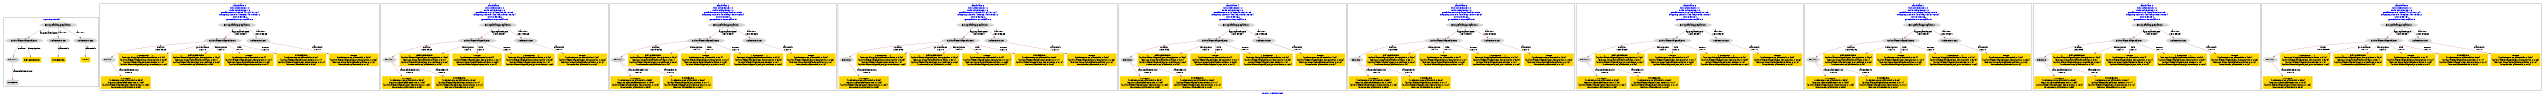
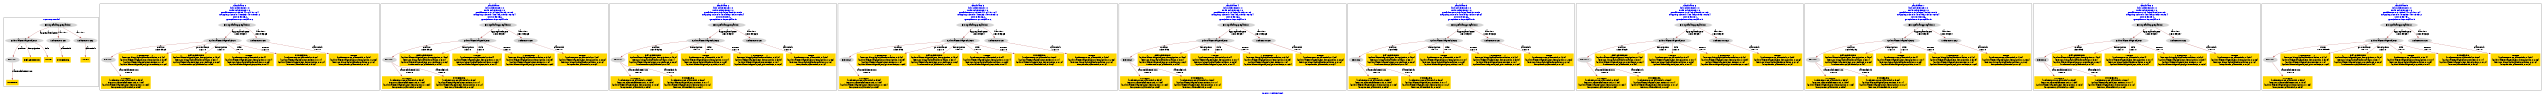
node "TITLE": added
node "AUTHOR": fillcolor lightgray -> gold
